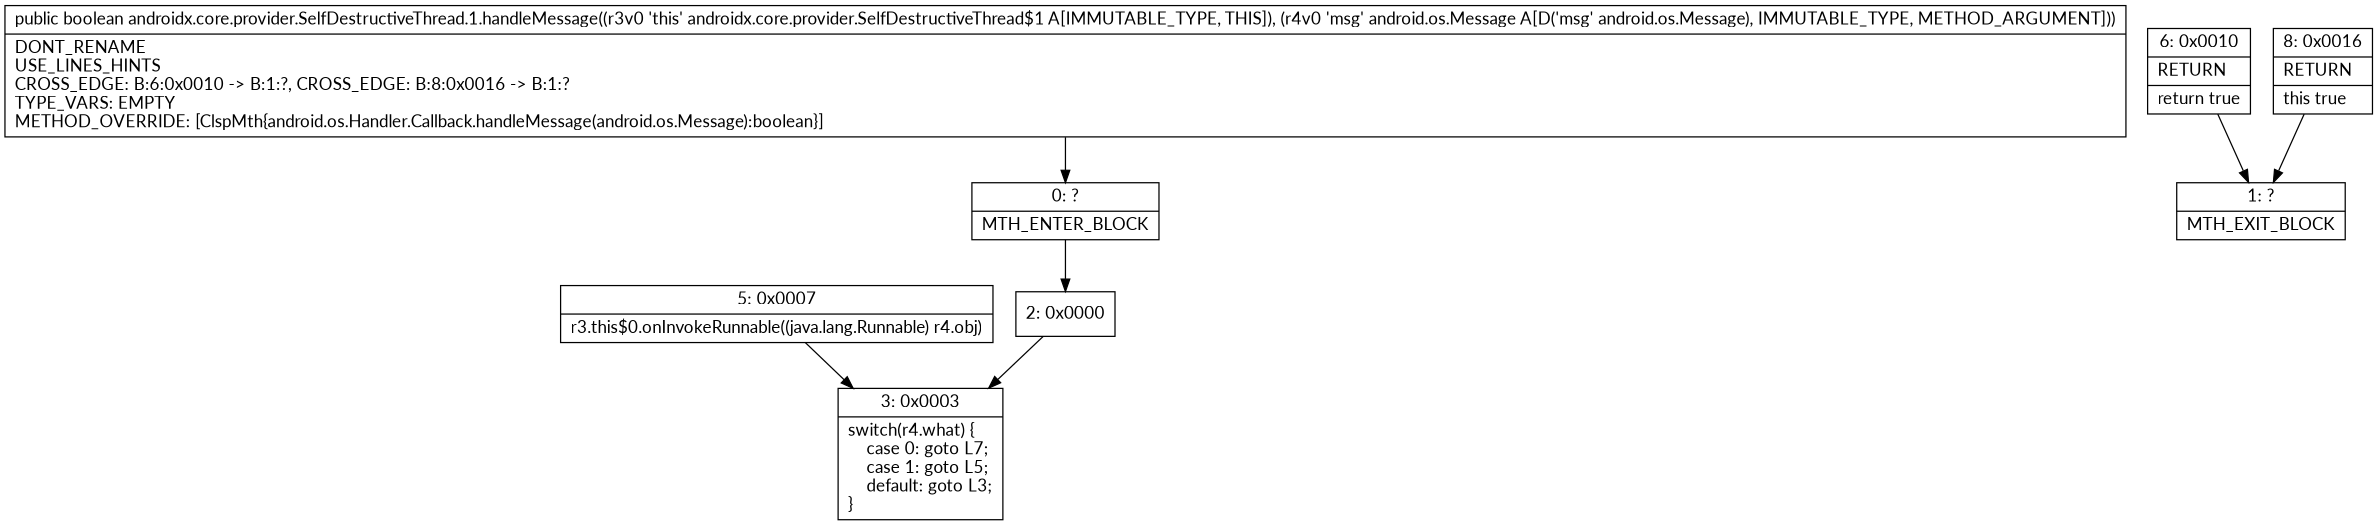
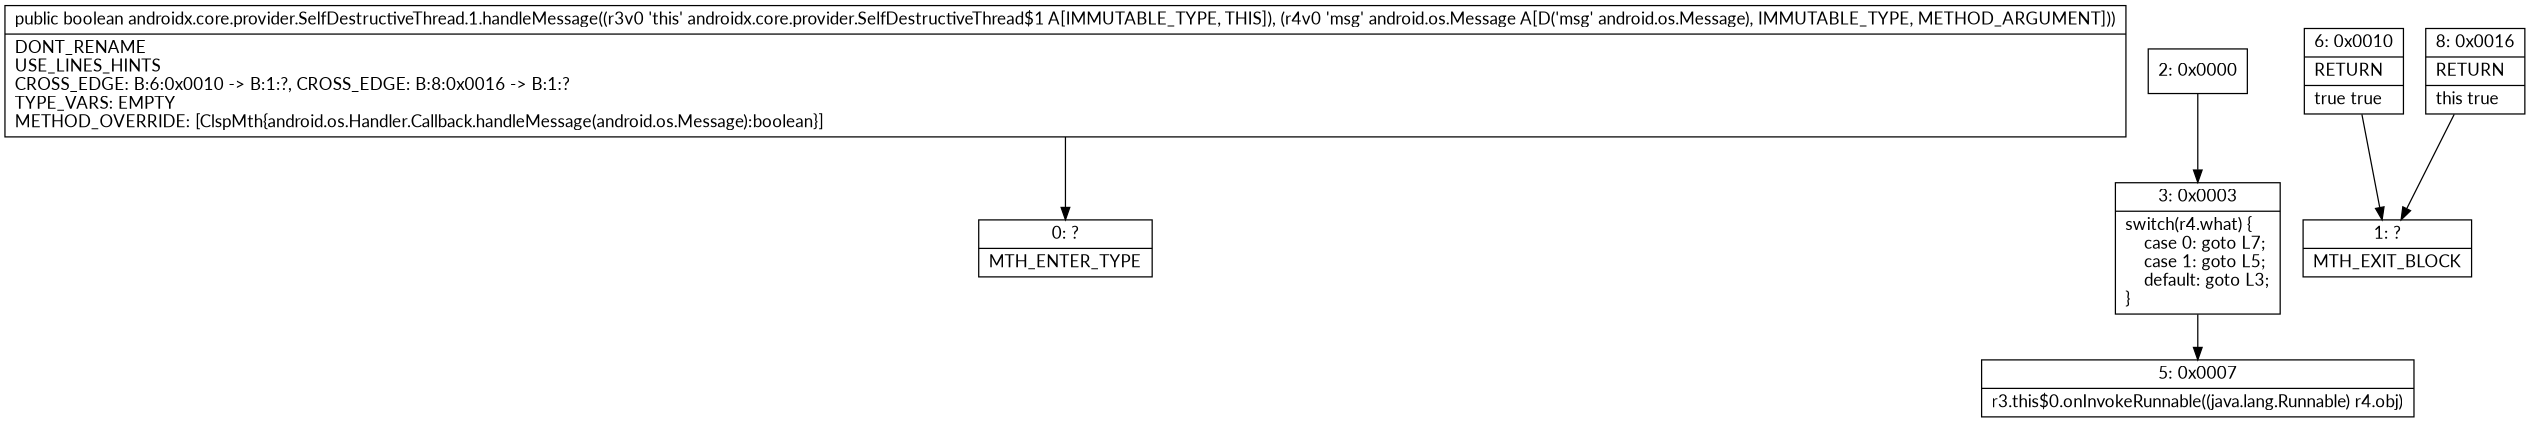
node "6: 0x0010": text "return true" -> "true true"
node "0: ?": text "MTH_ENTER_BLOCK" -> "MTH_ENTER_TYPE"
edge "0: ?" -> "2: 0x0000": removed
edge "5: 0x0007" -> "3: 0x0003": reversed
